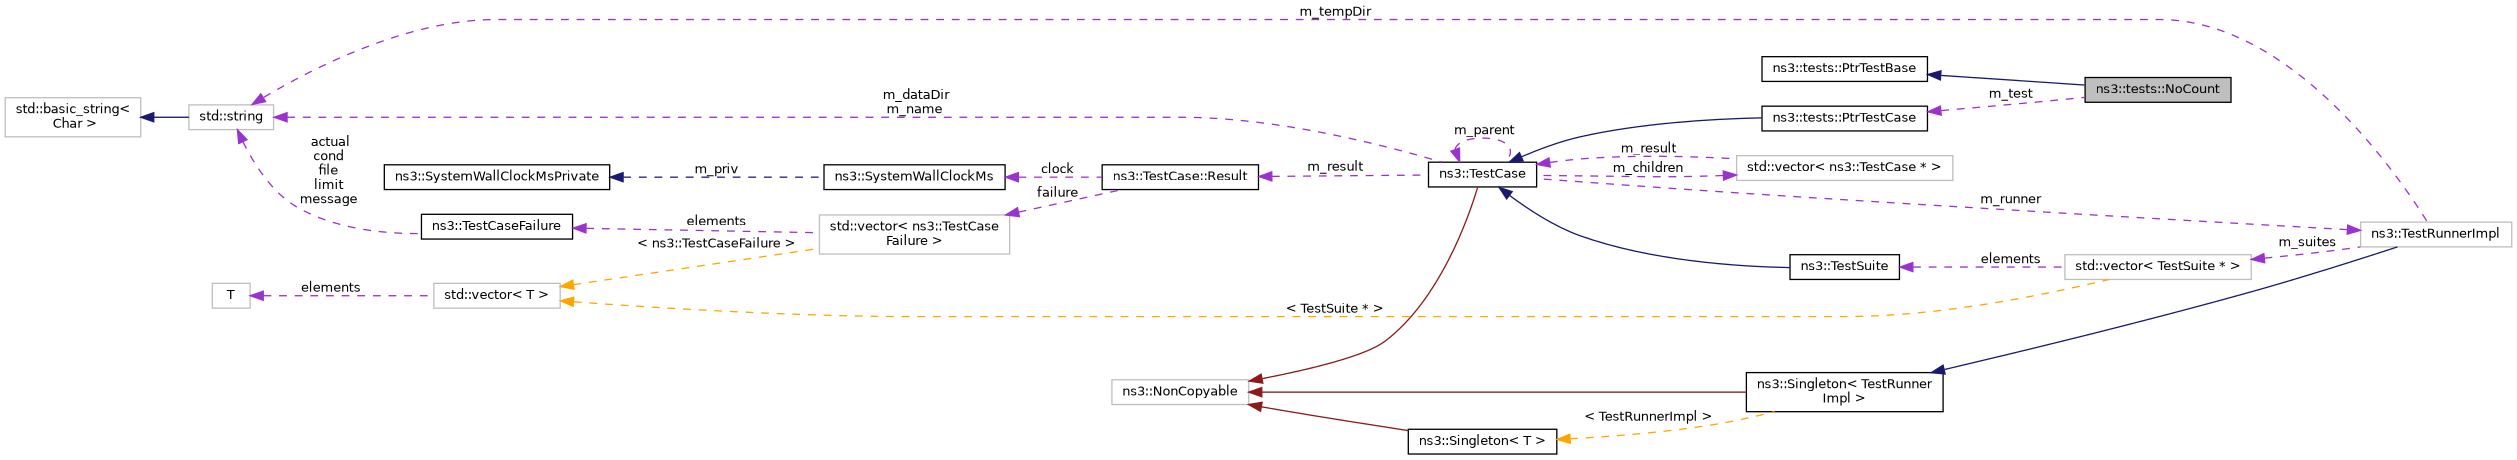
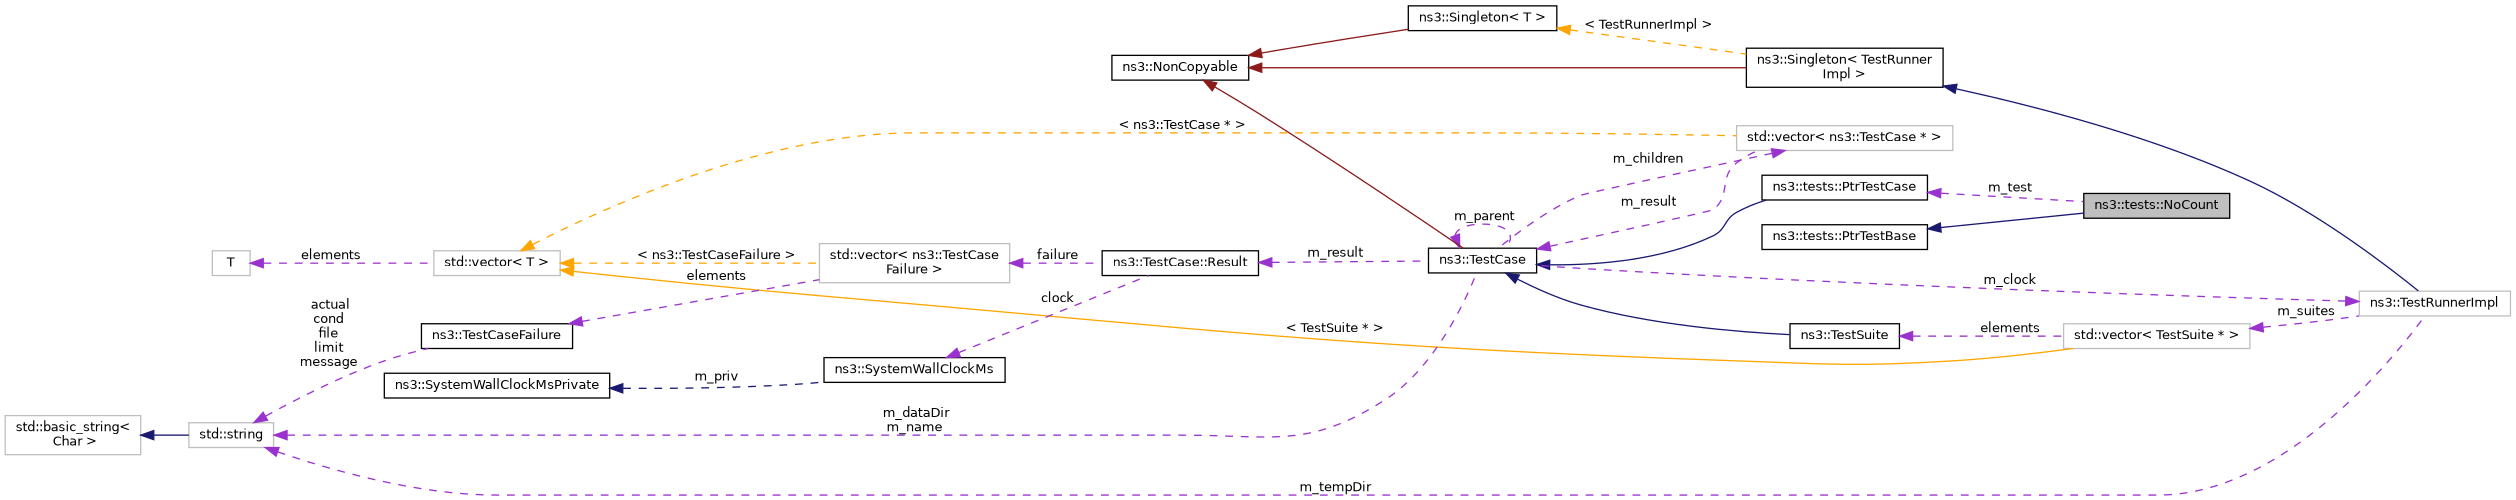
edge "std::vector< ns3::TestCase * >" -> "std::vector< T >": added, label "< ns3::TestCase * >"
edge "ns3::TestCase" -> "ns3::TestRunnerImpl": label " m_runner" -> " m_clock"
edge "std::vector< TestSuite * >" -> "std::vector< T >": style dashed -> solid
node "ns3::NonCopyable": color grey75 -> black
